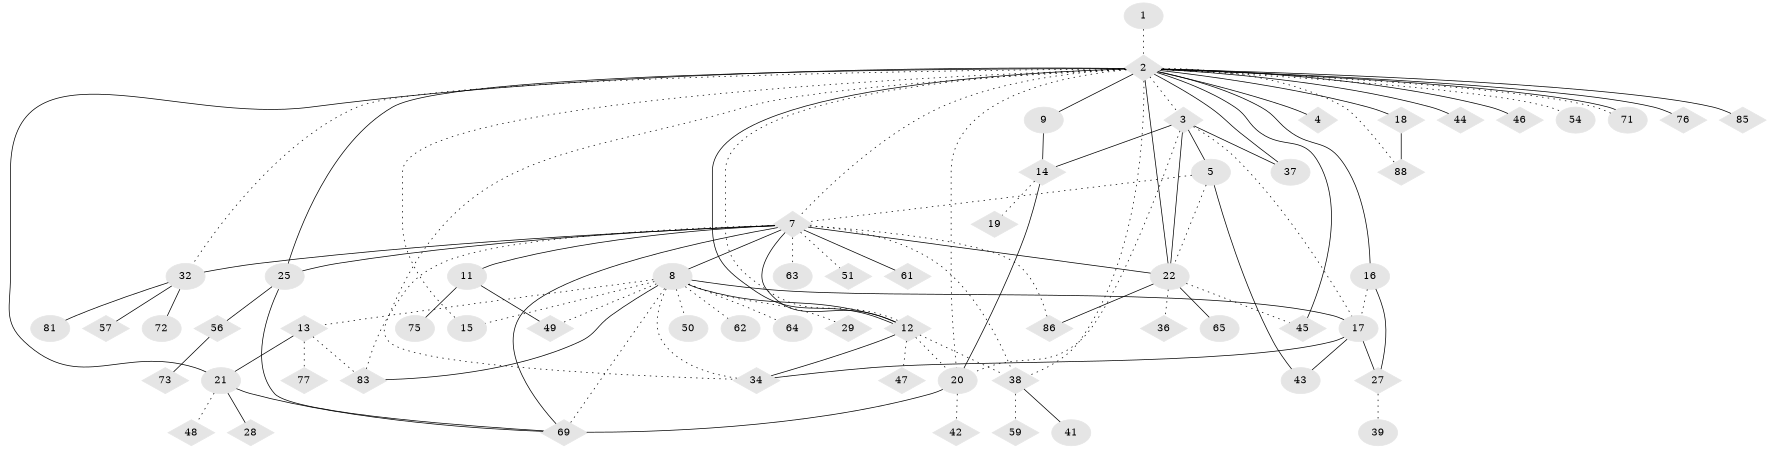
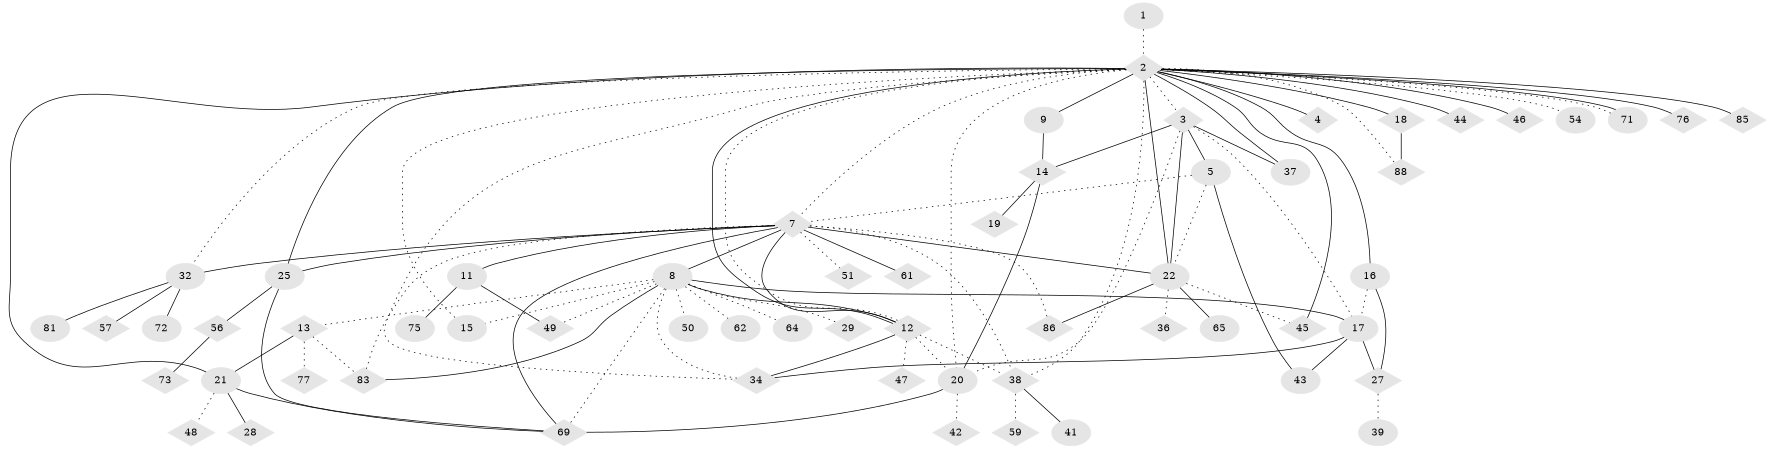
edge "14" -- "19": style dotted -> solid
node "63": removed
